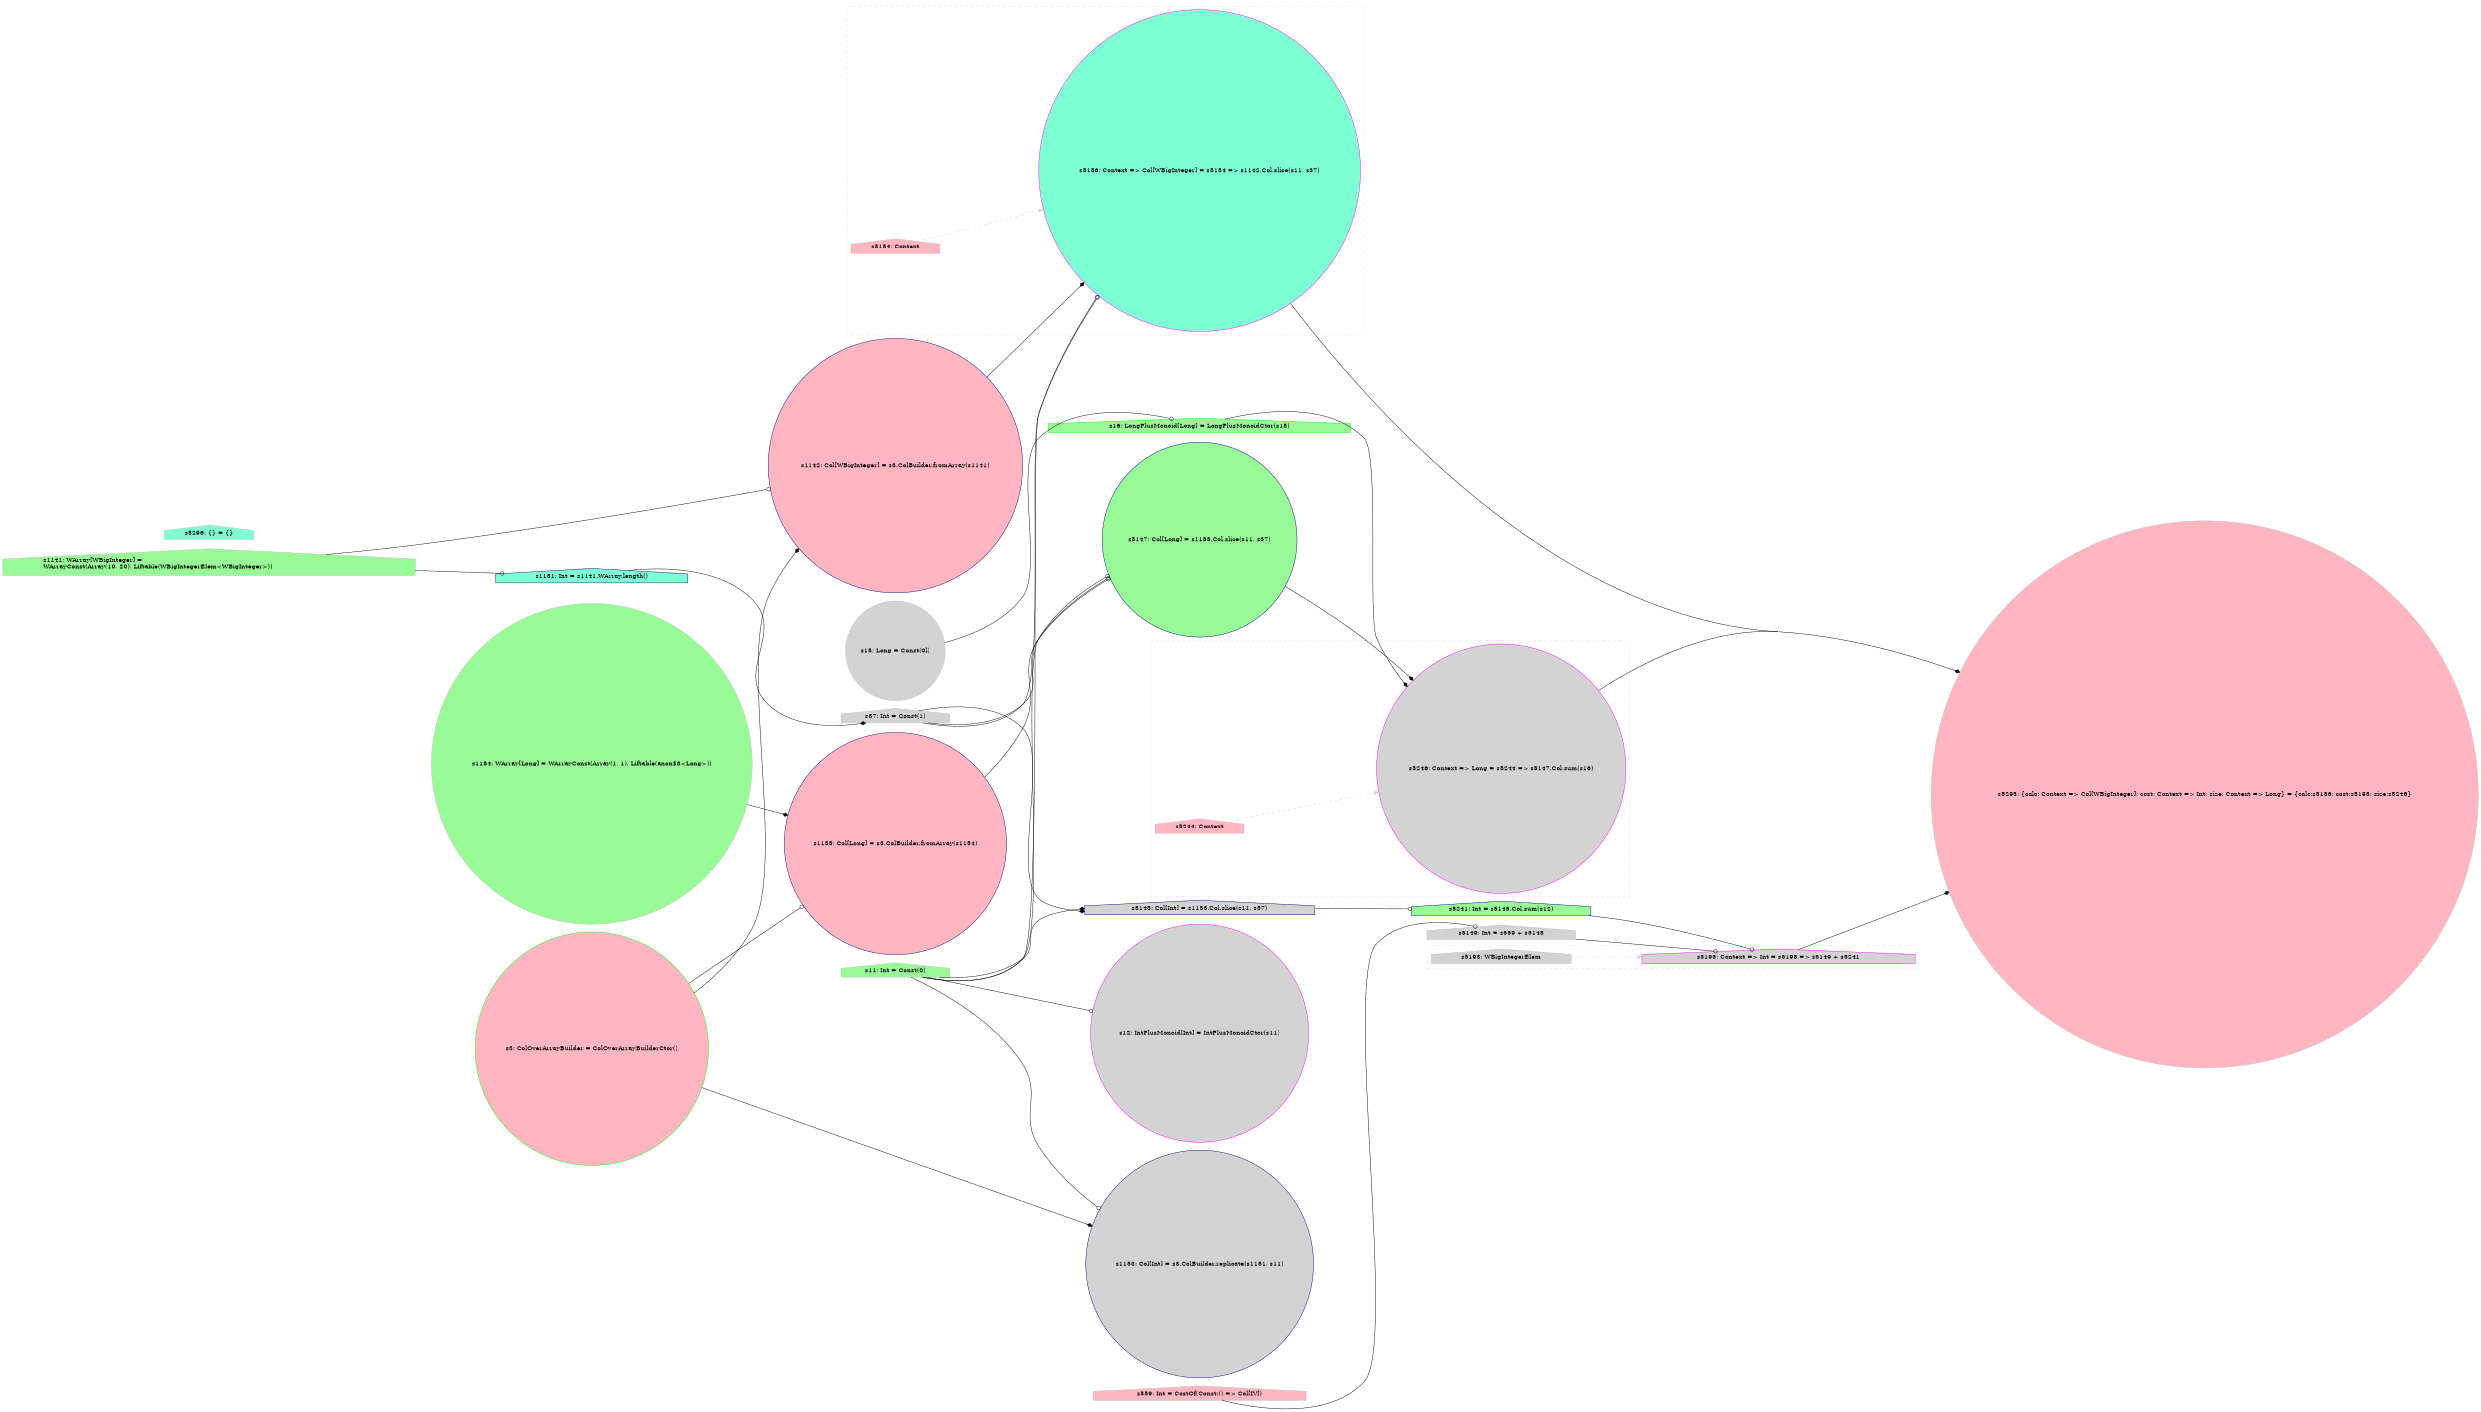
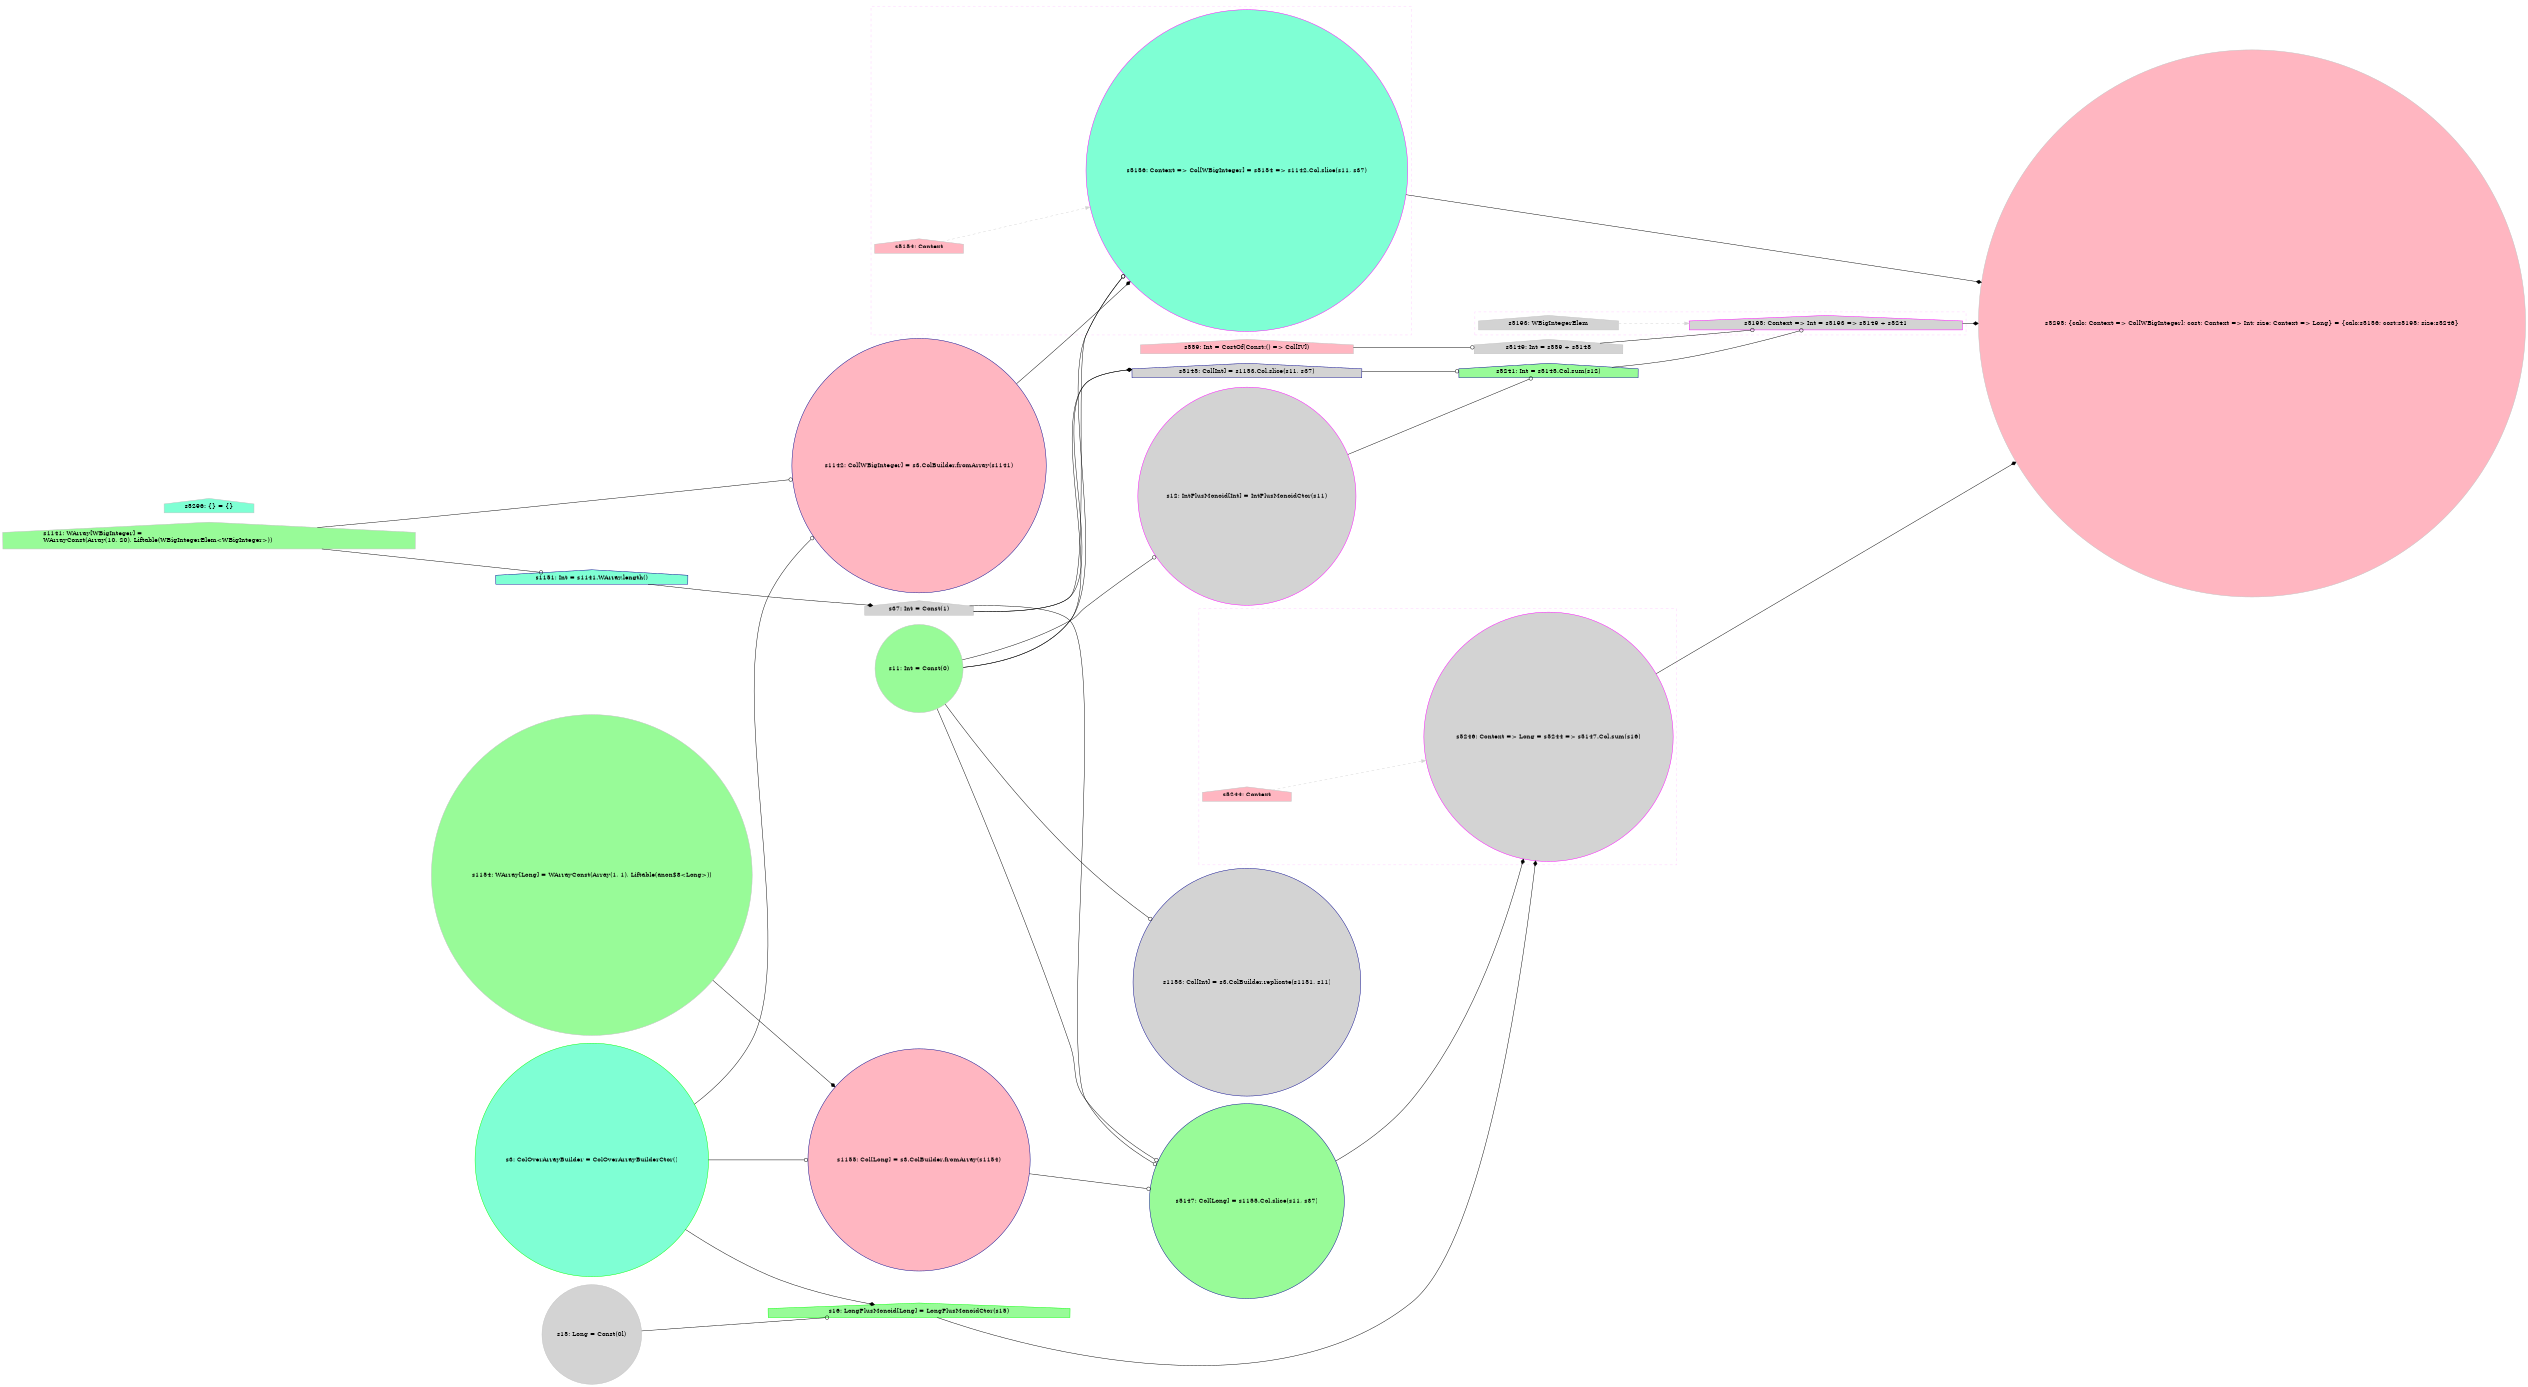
edge "s12: IntPlusMonoid[Int] = IntPlusMonoidCtor(s11)" -> "s5241: Int = s5145.Col.sum(s12)": added
edge "s3: ColOverArrayBuilder = ColOverArrayBuilderCtor()" -> "s1142: Col[WBigInteger] = s3.ColBuilder.fromArray(s1141)": arrowhead diamond -> odot
node "s11: Int = Const(0)": shape house -> circle
node "s3: ColOverArrayBuilder = ColOverArrayBuilderCtor()": fillcolor lightpink -> aquamarine
edge "s3: ColOverArrayBuilder = ColOverArrayBuilderCtor()" -> "s1153: Col[Int] = s3.ColBuilder.replicate(s1151, s11)": now "s3: ColOverArrayBuilder = ColOverArrayBuilderCtor()" -> "s16: LongPlusMonoid[Long] = LongPlusMonoidCtor(s15)"
